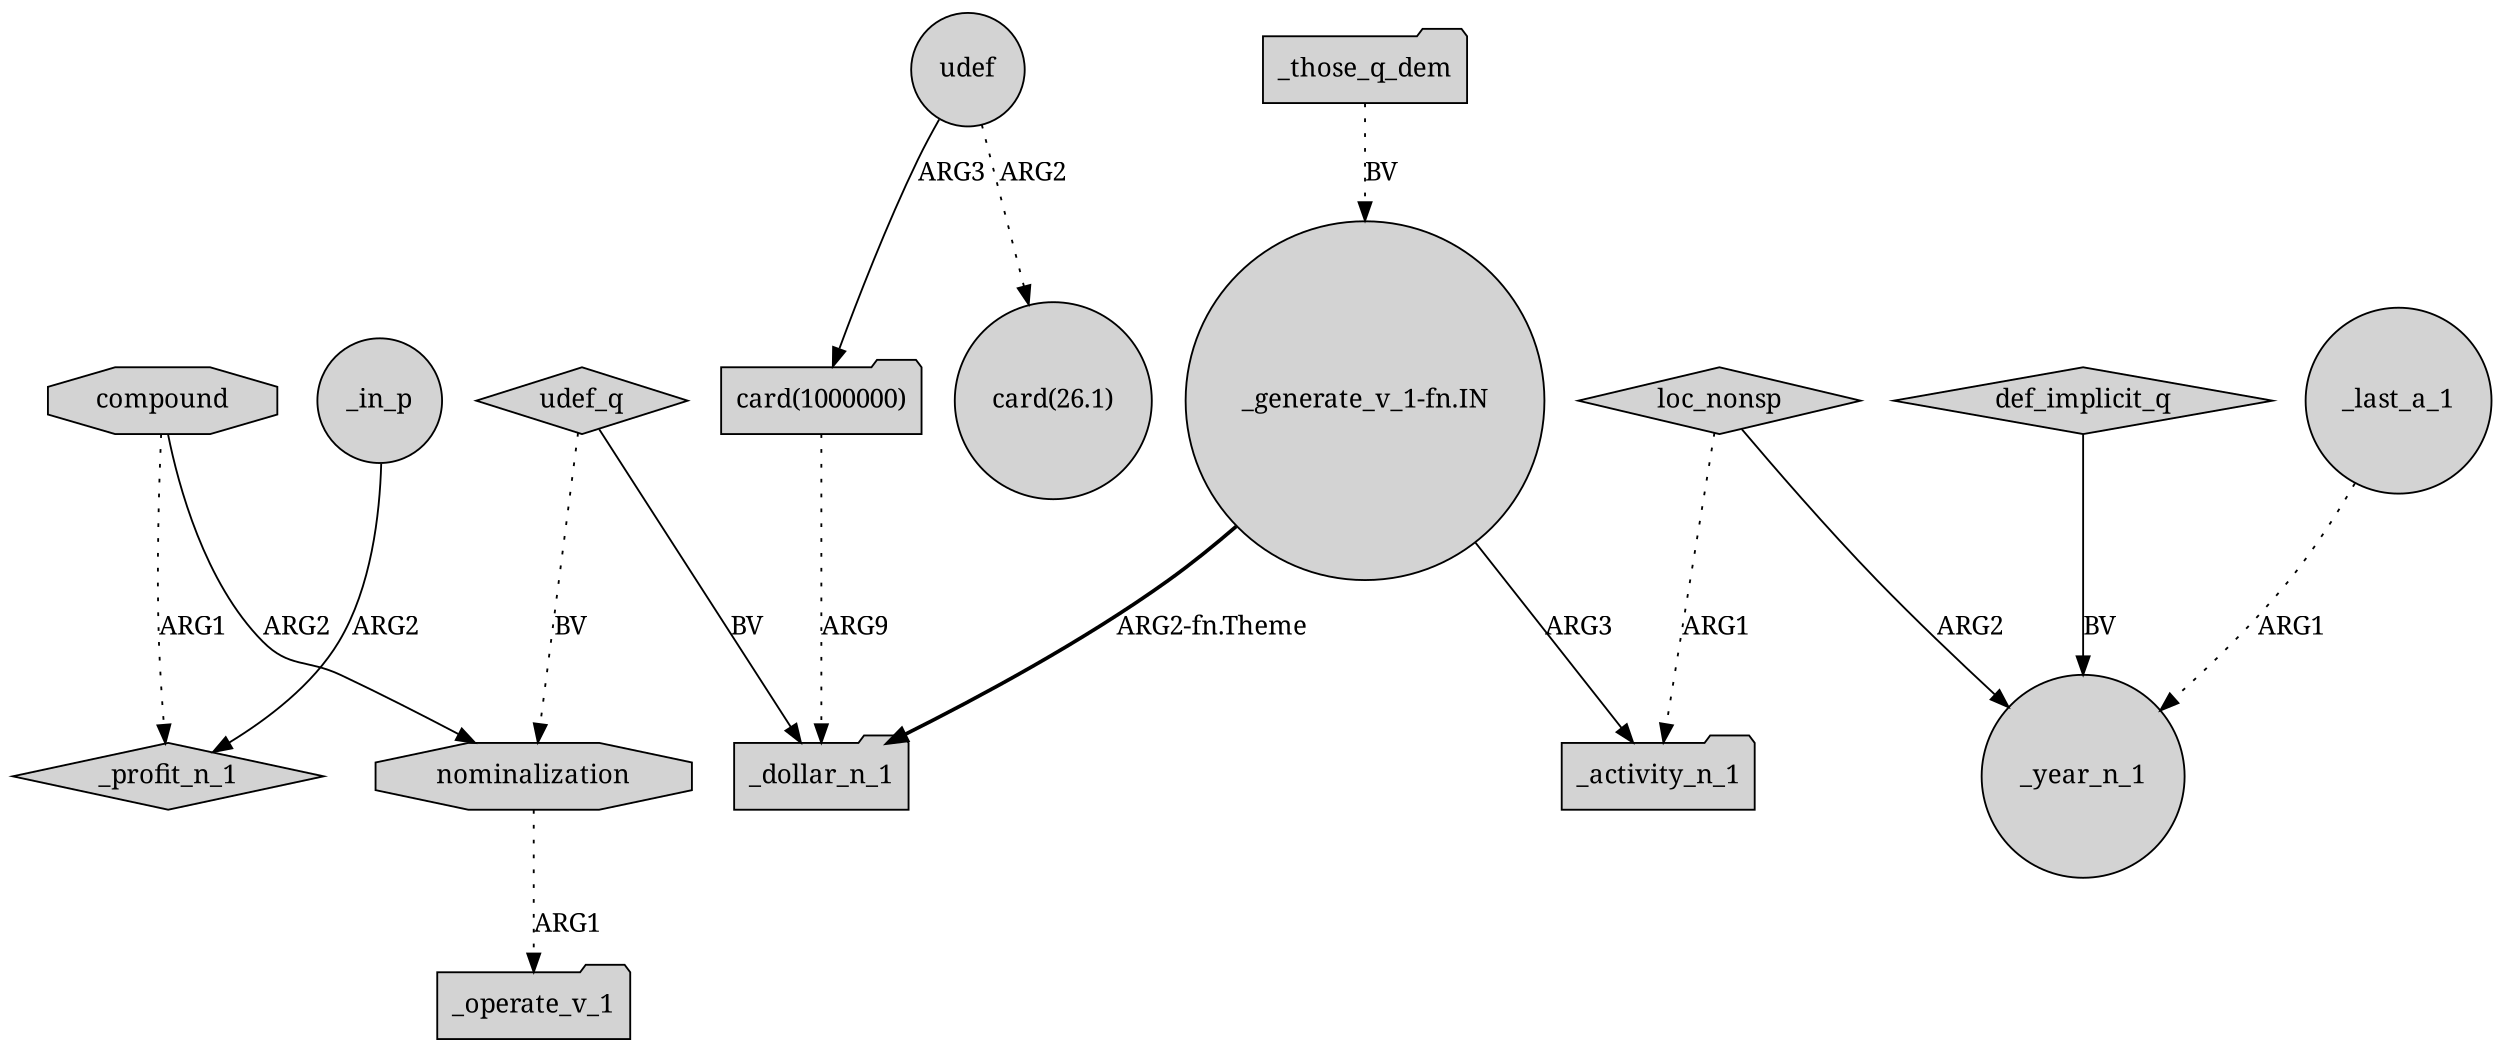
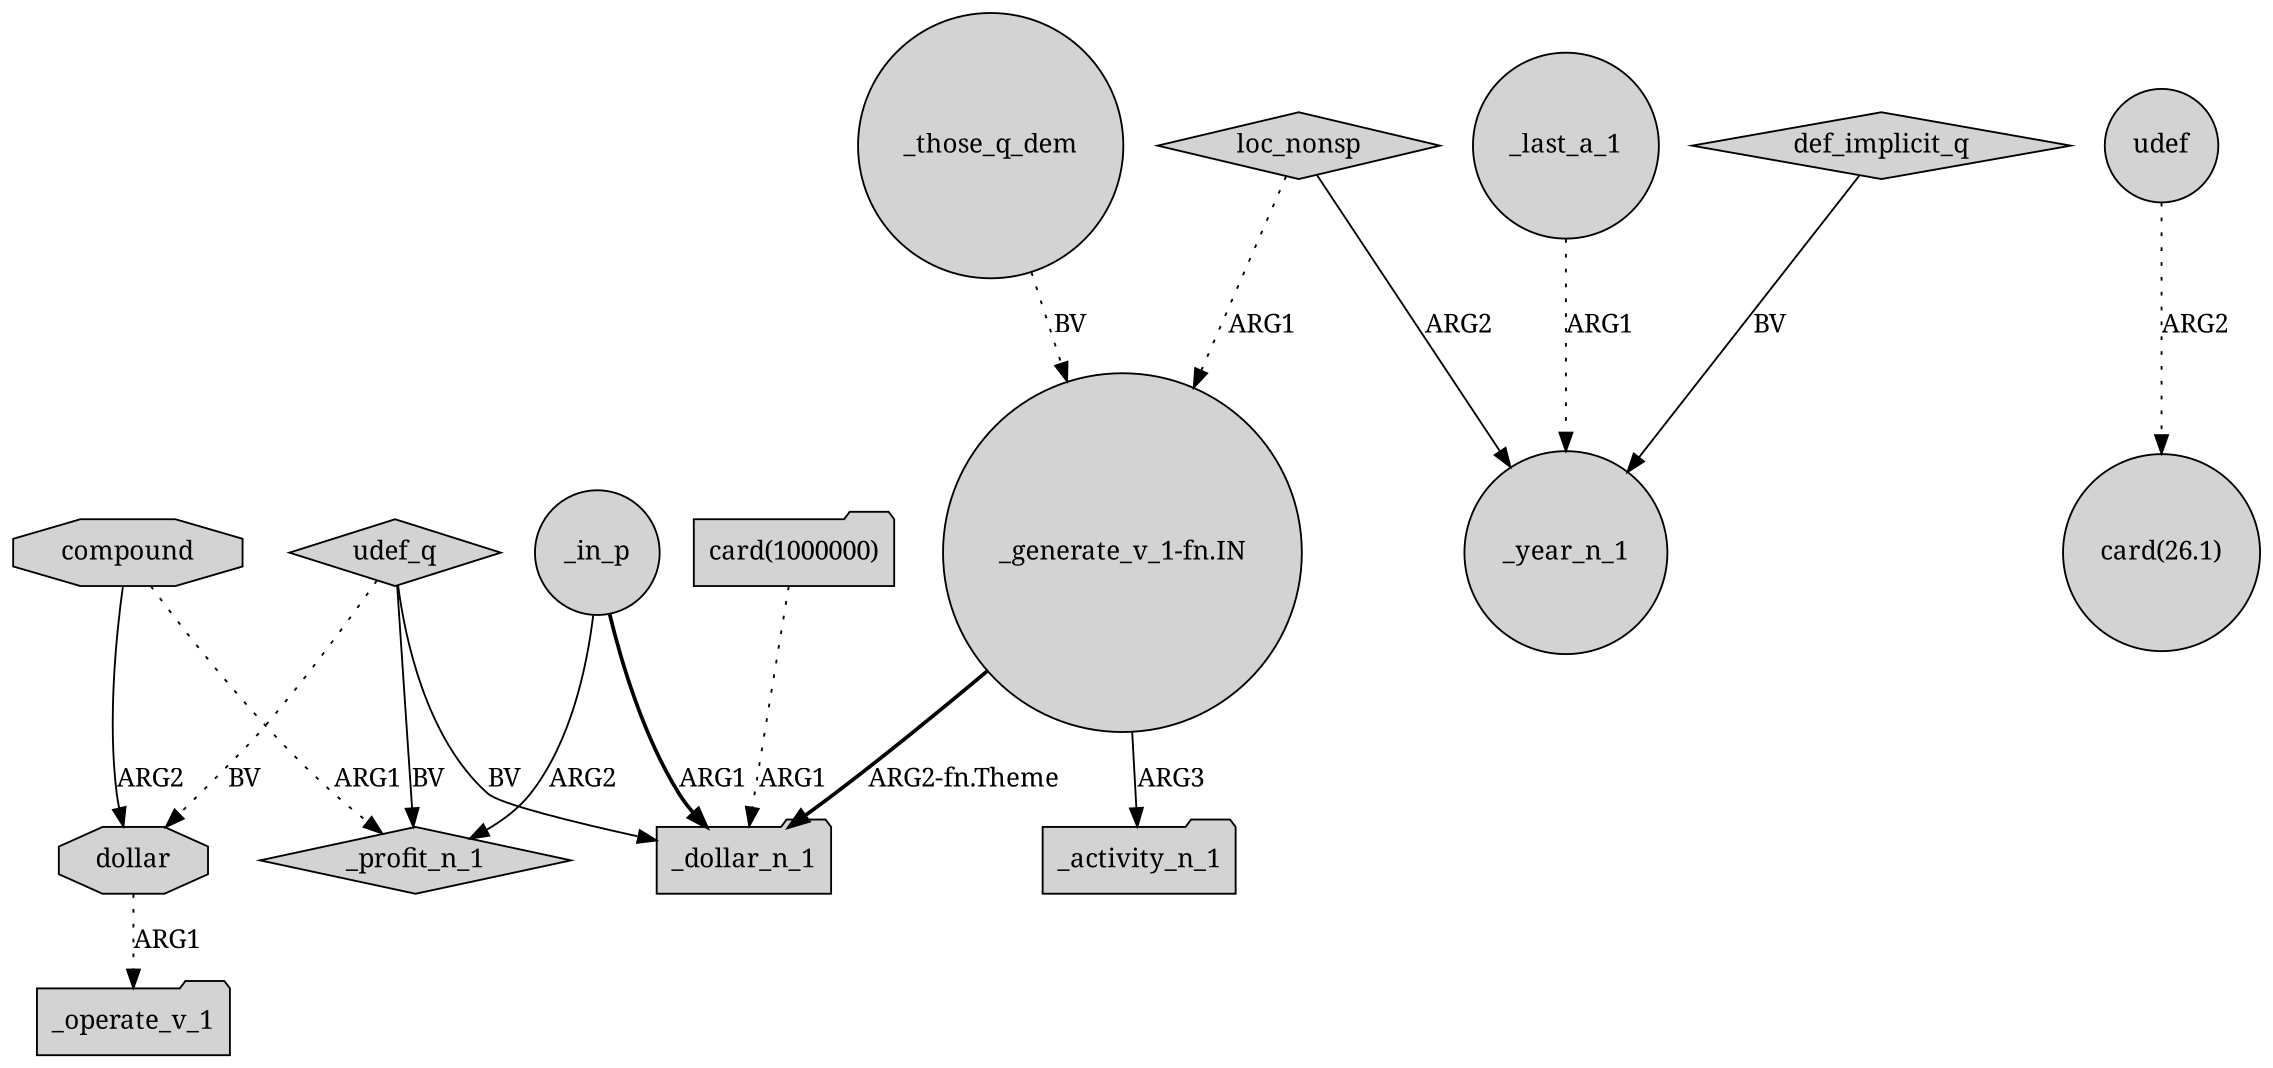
node "_those_q_dem": shape folder -> circle
edge "udef" -> "card(1000000)": removed, label "ARG3"
edge "loc_nonsp" -> "_activity_n_1": now "loc_nonsp" -> "_generate_v_1-fn.IN"
edge "card(1000000)" -> "_dollar_n_1": label "ARG9" -> "ARG1"
edge "udef_q" -> "_profit_n_1": added, label "BV"
edge "_in_p" -> "_dollar_n_1": added, label "ARG1"
node "nominalization": label "nominalization" -> "dollar"
